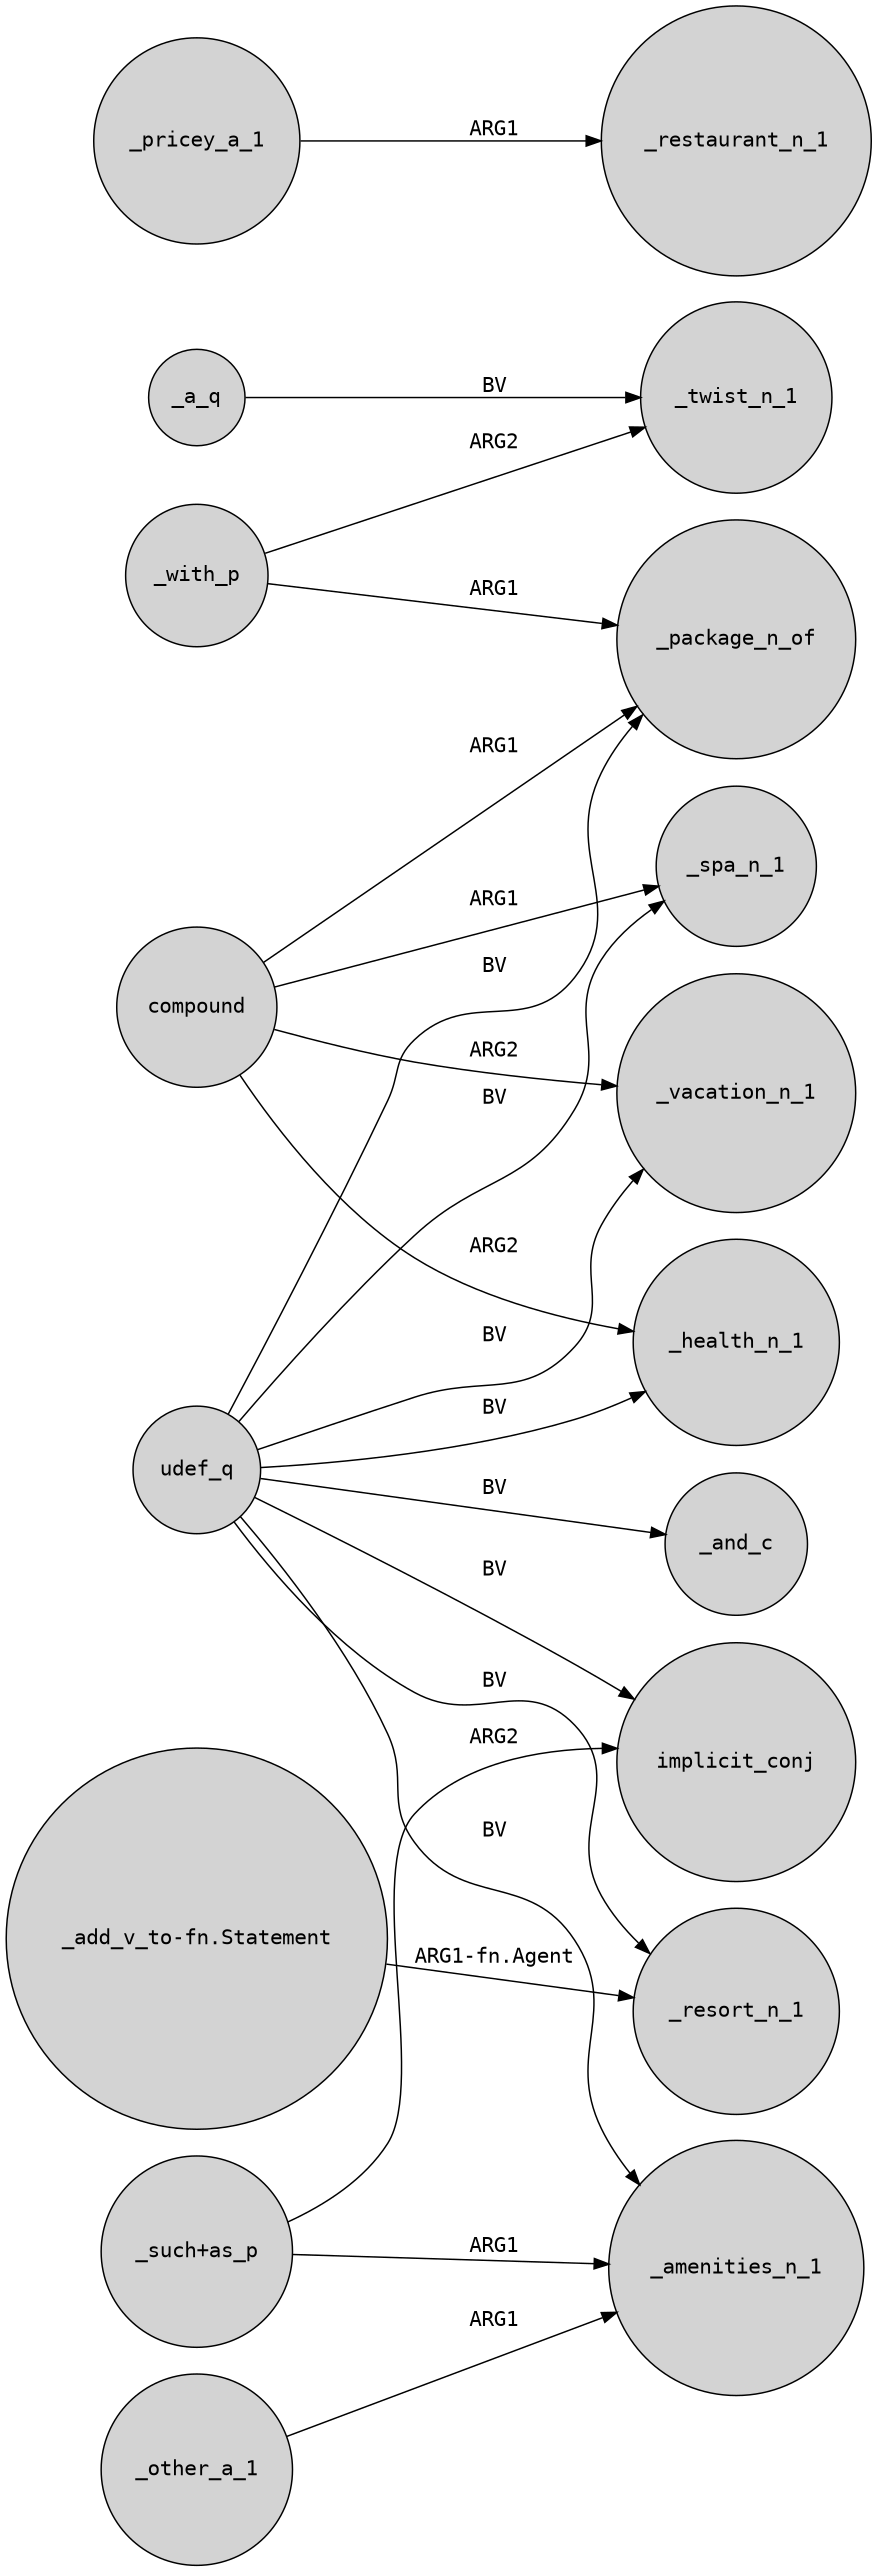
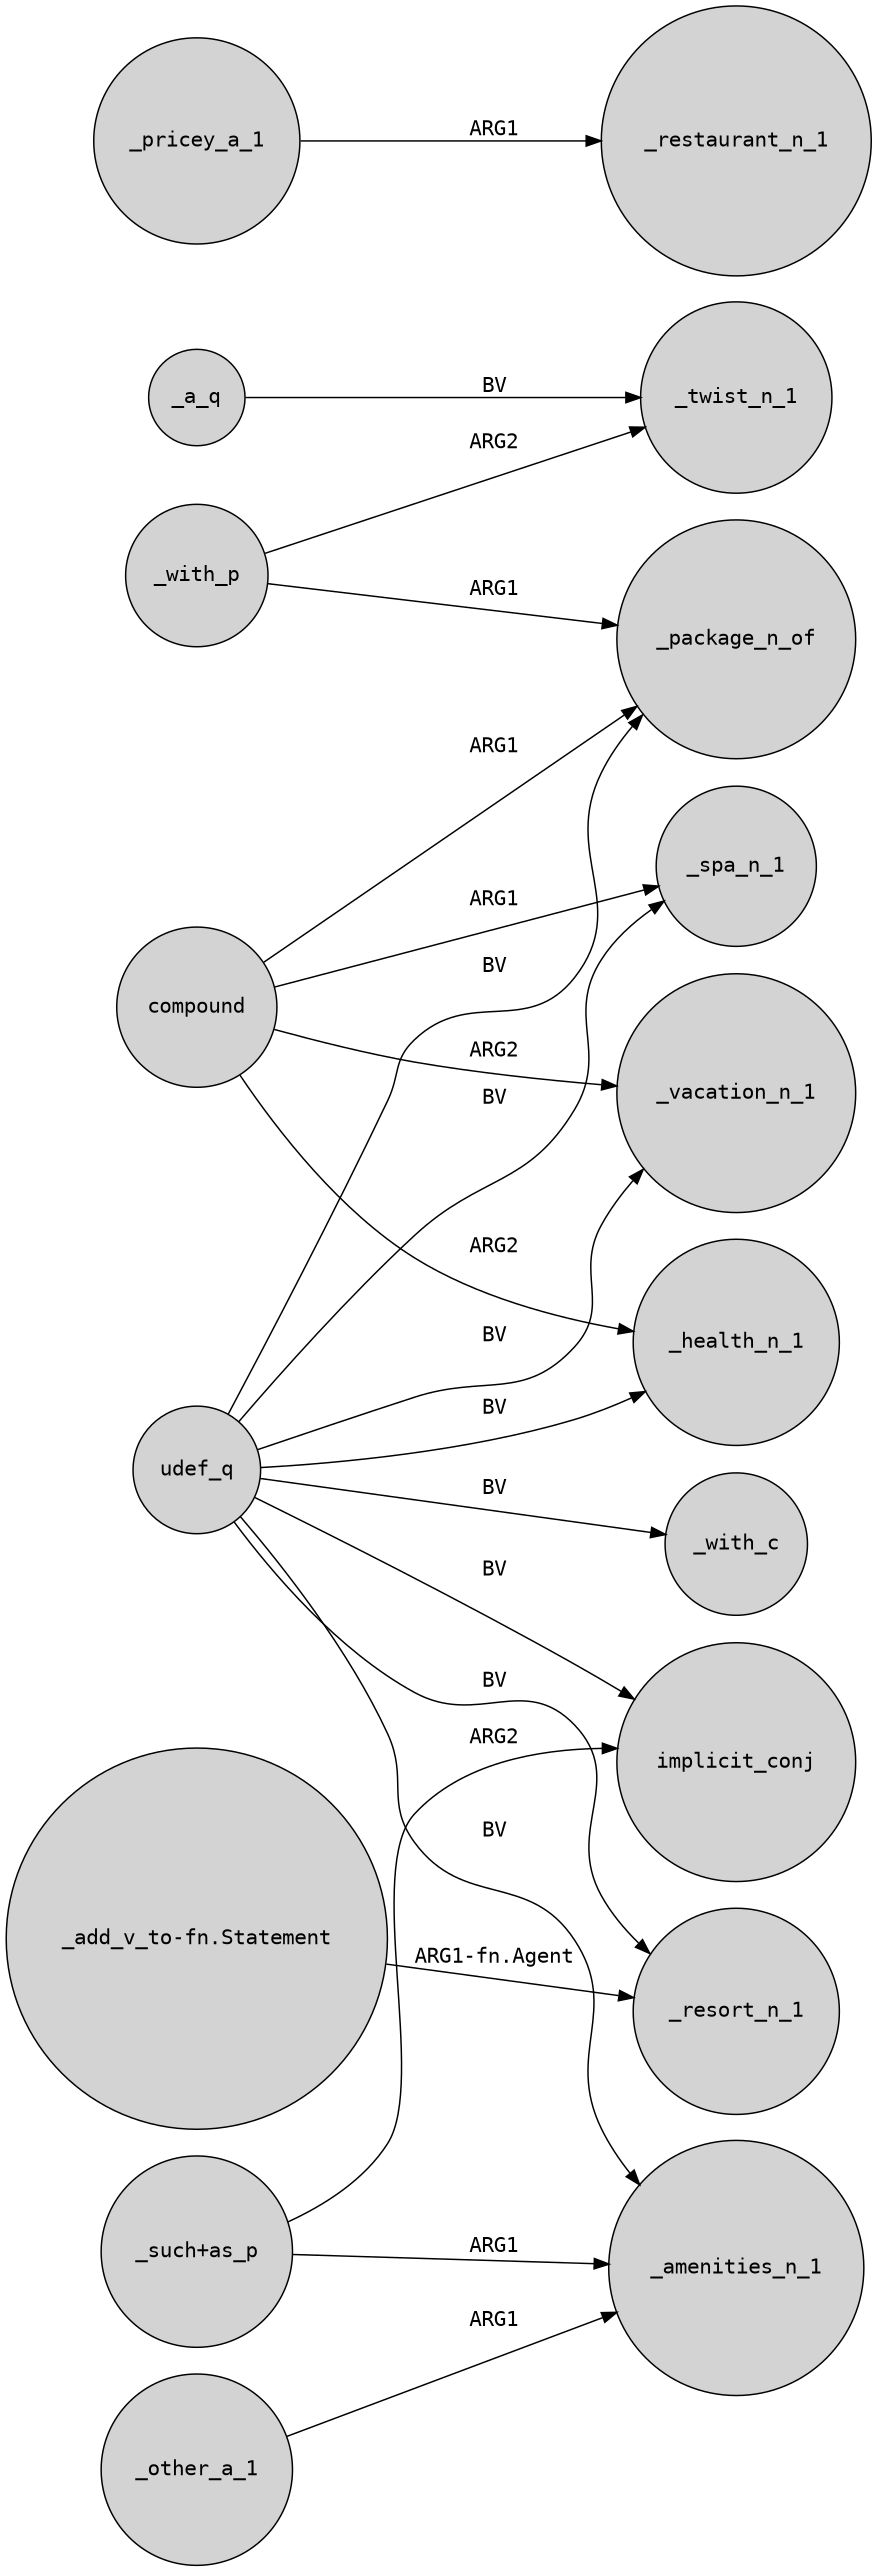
node "_and_c": label "_and_c" -> "_with_c"
